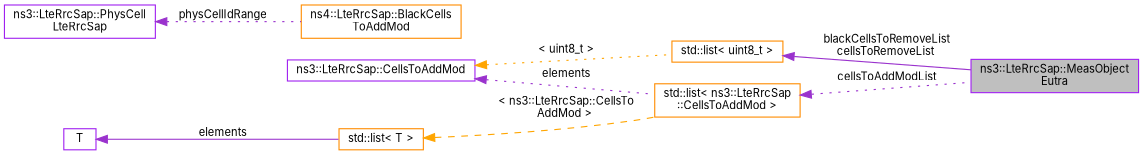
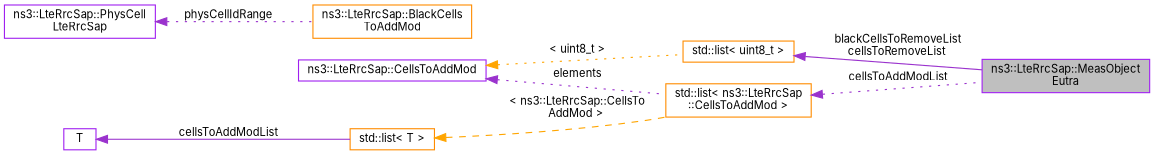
node "ns4::LteRrcSap::BlackCells ToAddMod": label "ns4::LteRrcSap::BlackCells ToAddMod" -> "ns3::LteRrcSap::BlackCells ToAddMod"
edge "std::list< T >" -> "T": label " elements" -> " cellsToAddModList"
